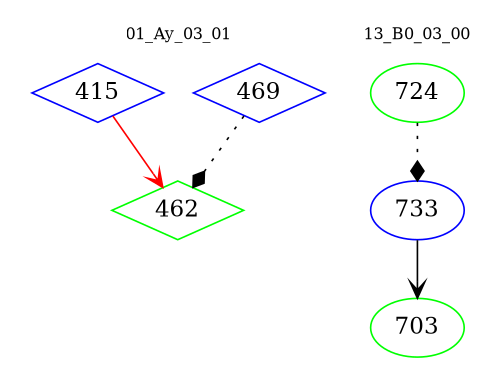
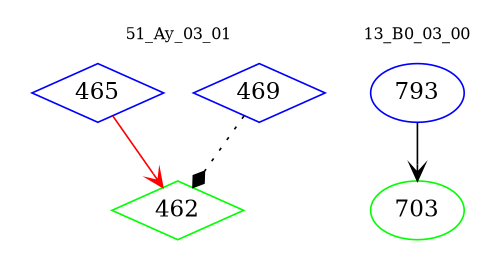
cluster "01_Ay_03_01": label "01_Ay_03_01" -> "51_Ay_03_01"
node "415": label "415" -> "465"
node "724": removed
node "733": label "733" -> "793"
